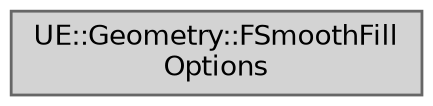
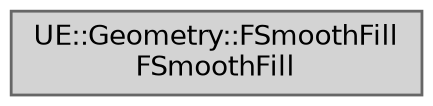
node "UE::Geometry::FSmoothFill Options": label "UE::Geometry::FSmoothFill Options" -> "UE::Geometry::FSmoothFill FSmoothFill"
